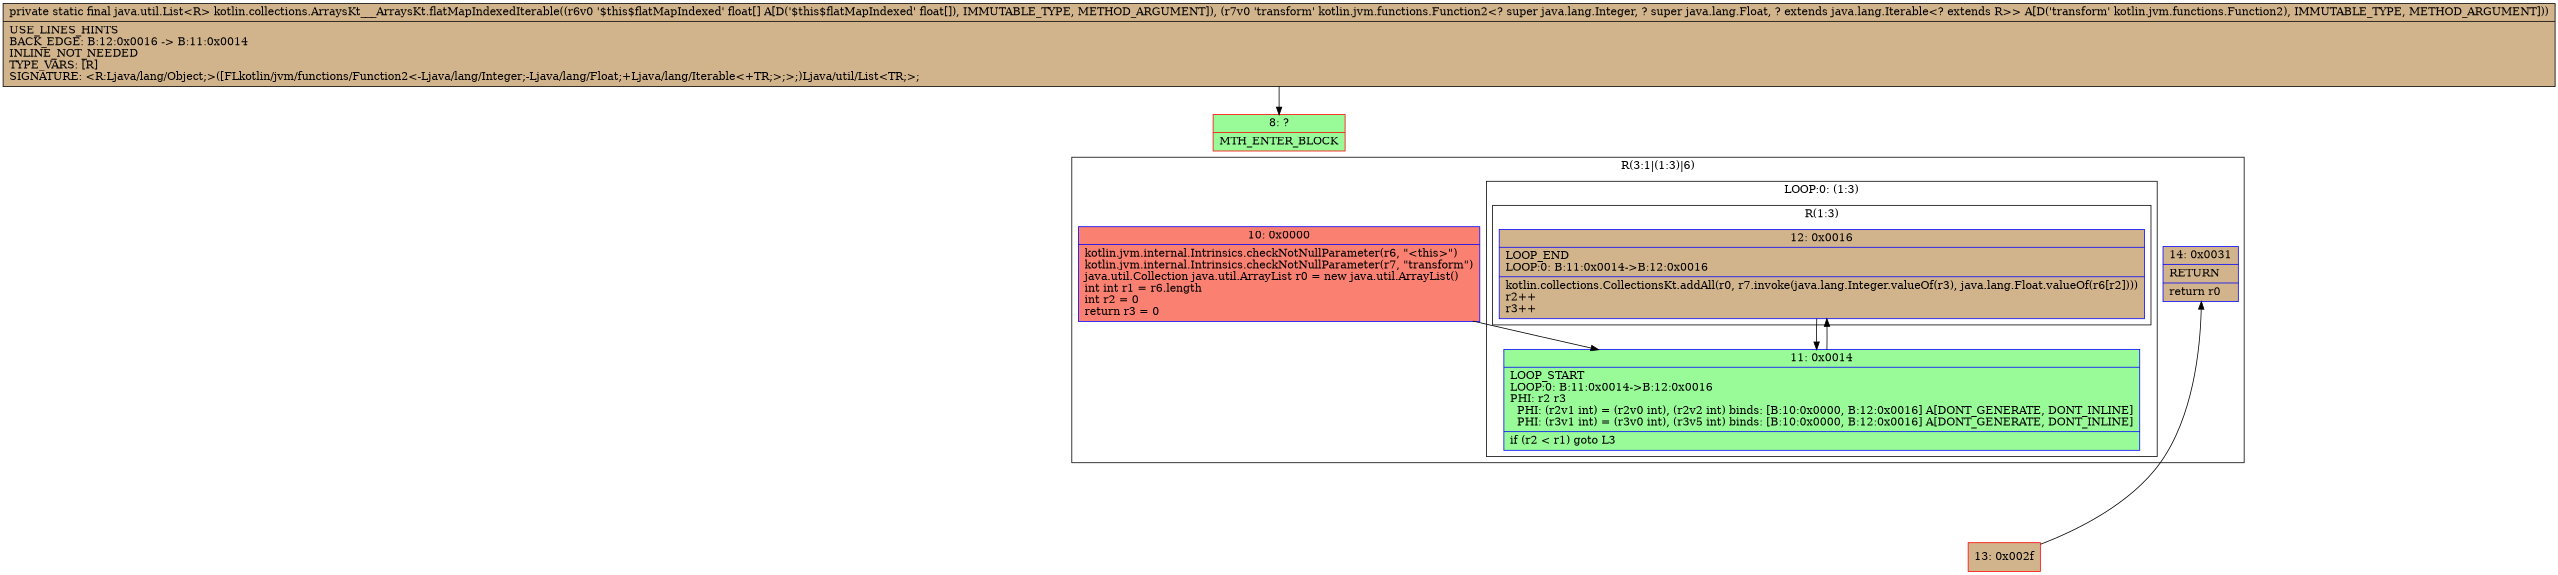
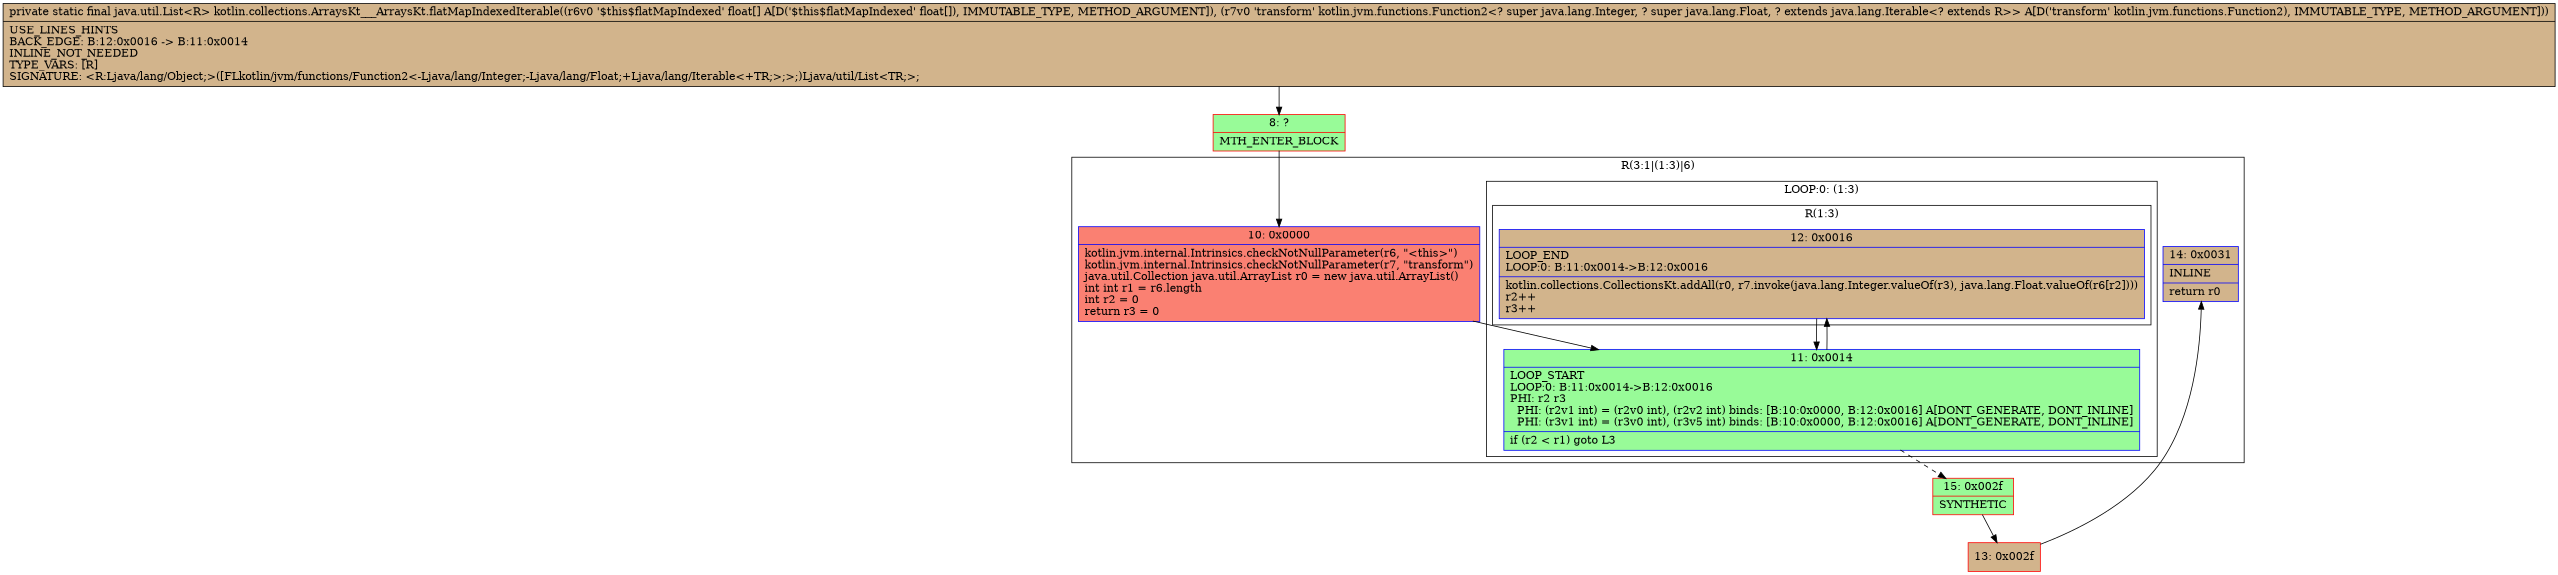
edge "8: ?" -> "10: 0x0000": added
node "14: 0x0031": text "RETURN" -> "INLINE"
node "15: 0x002f": added
